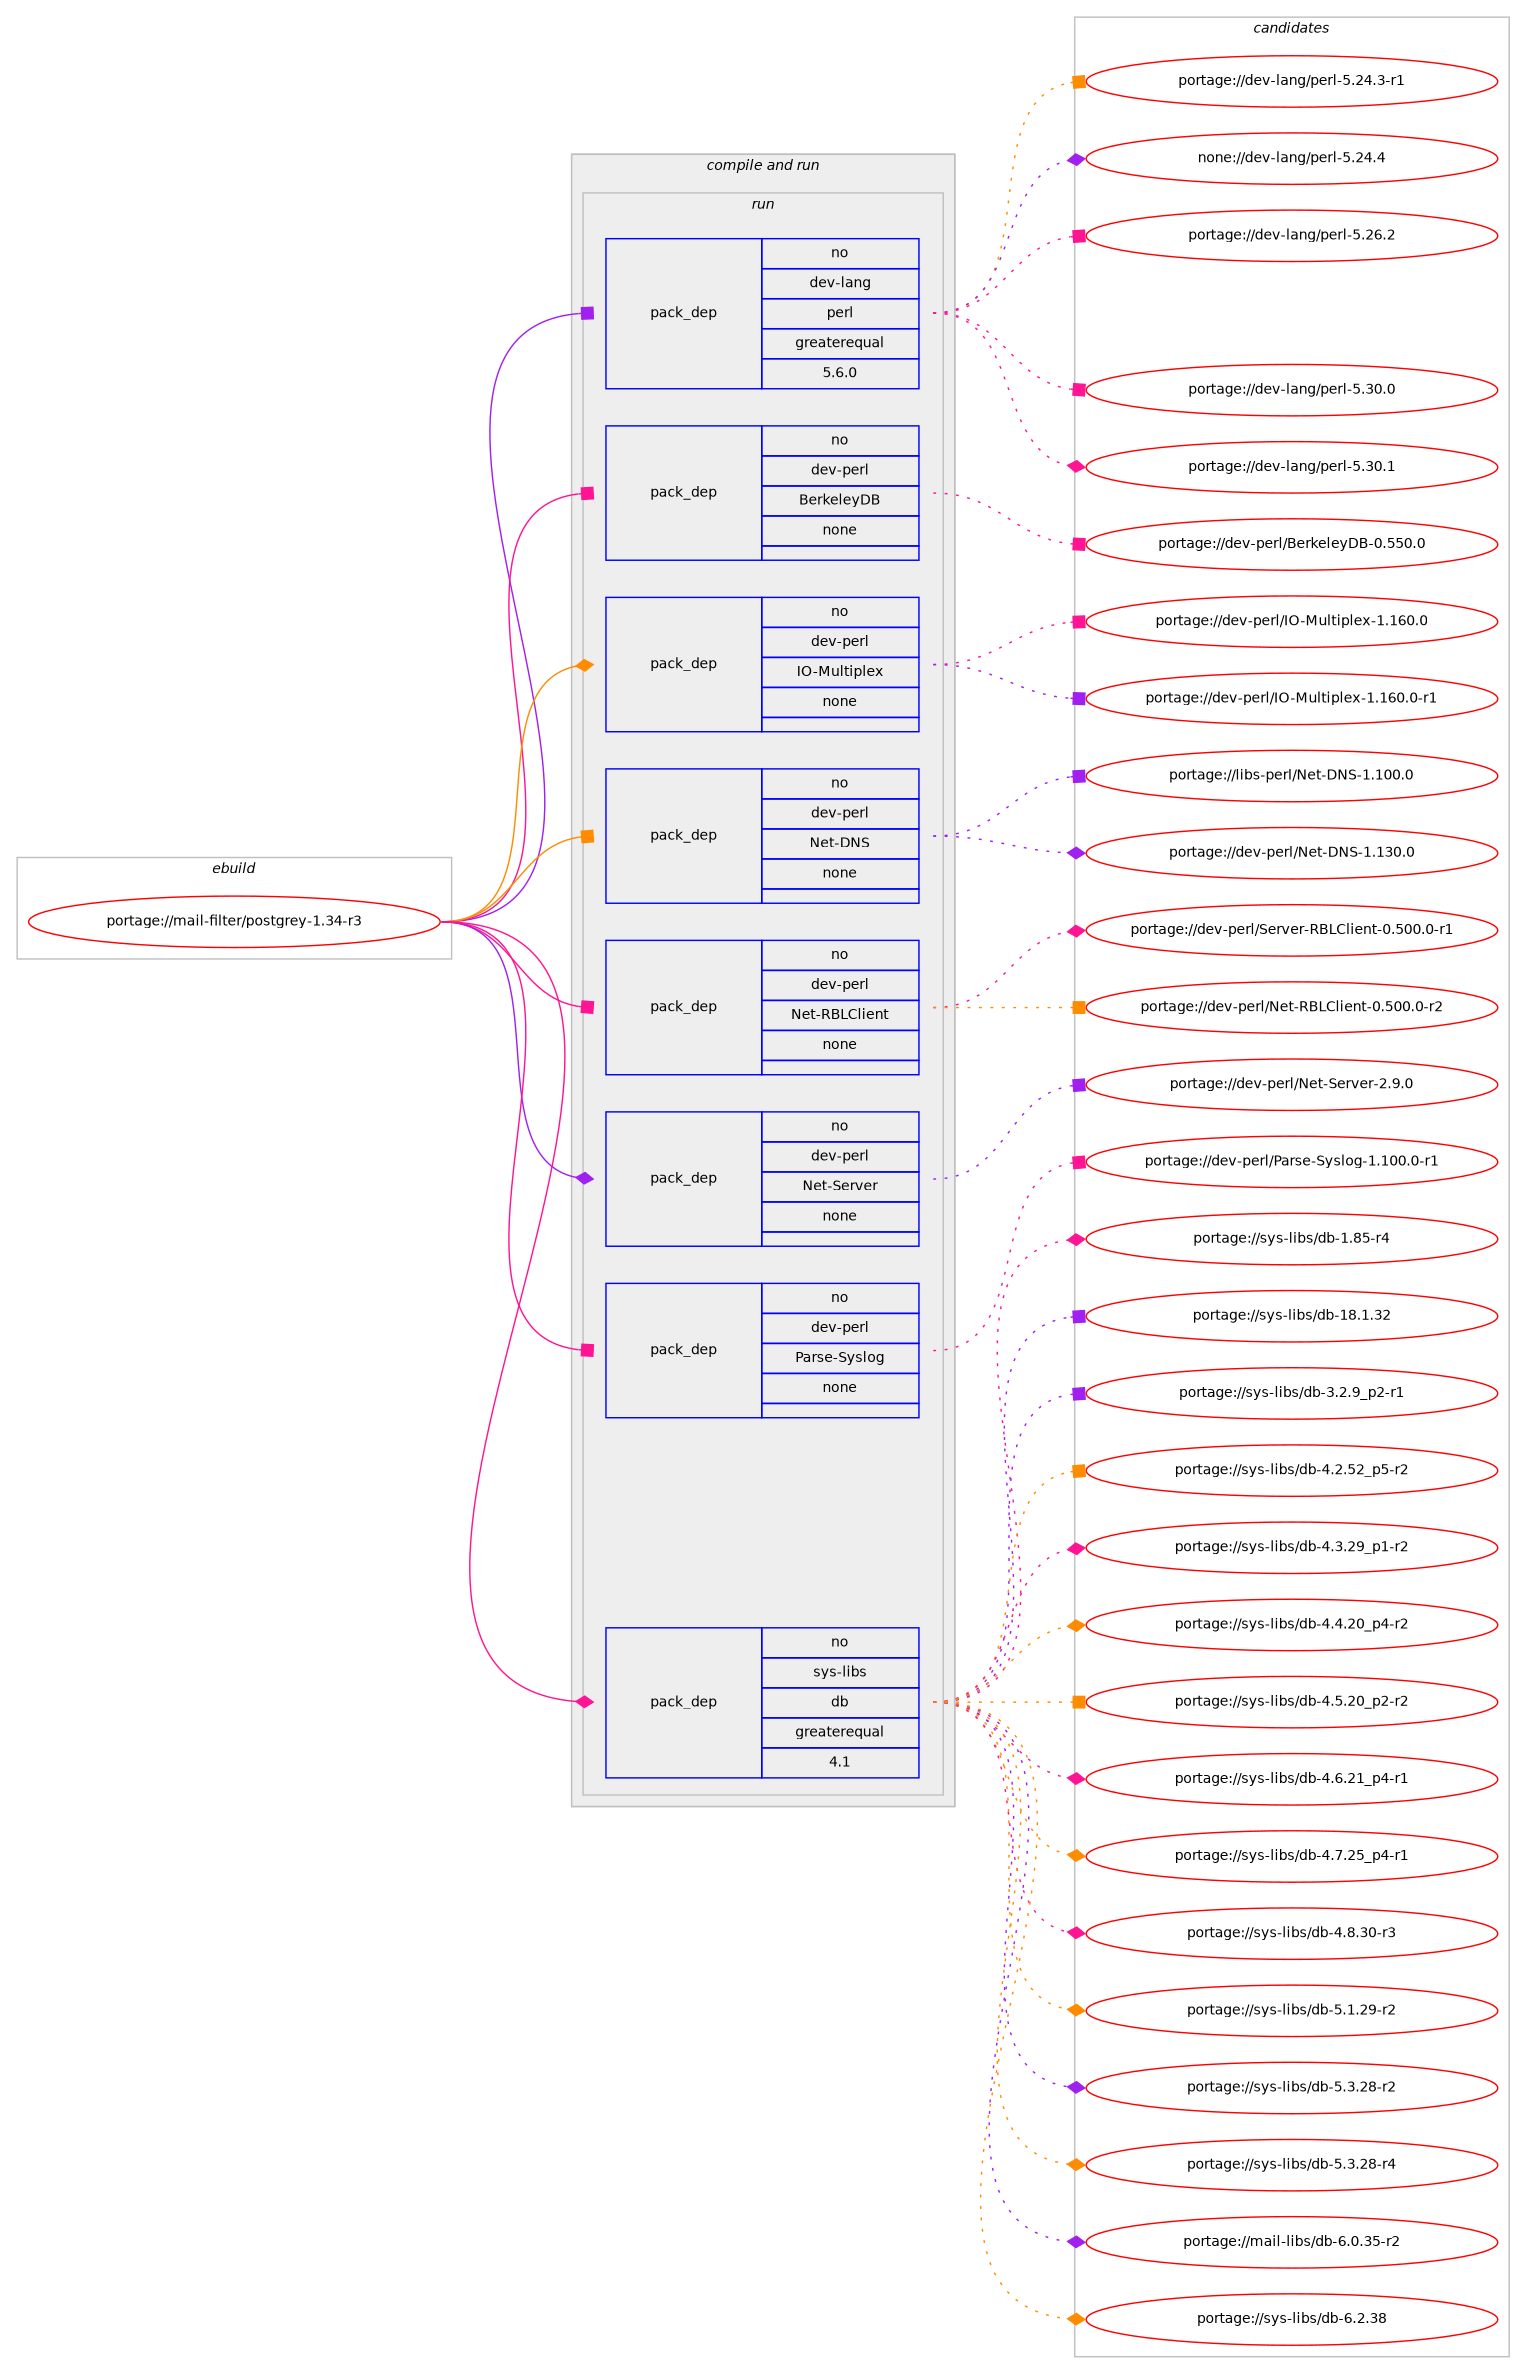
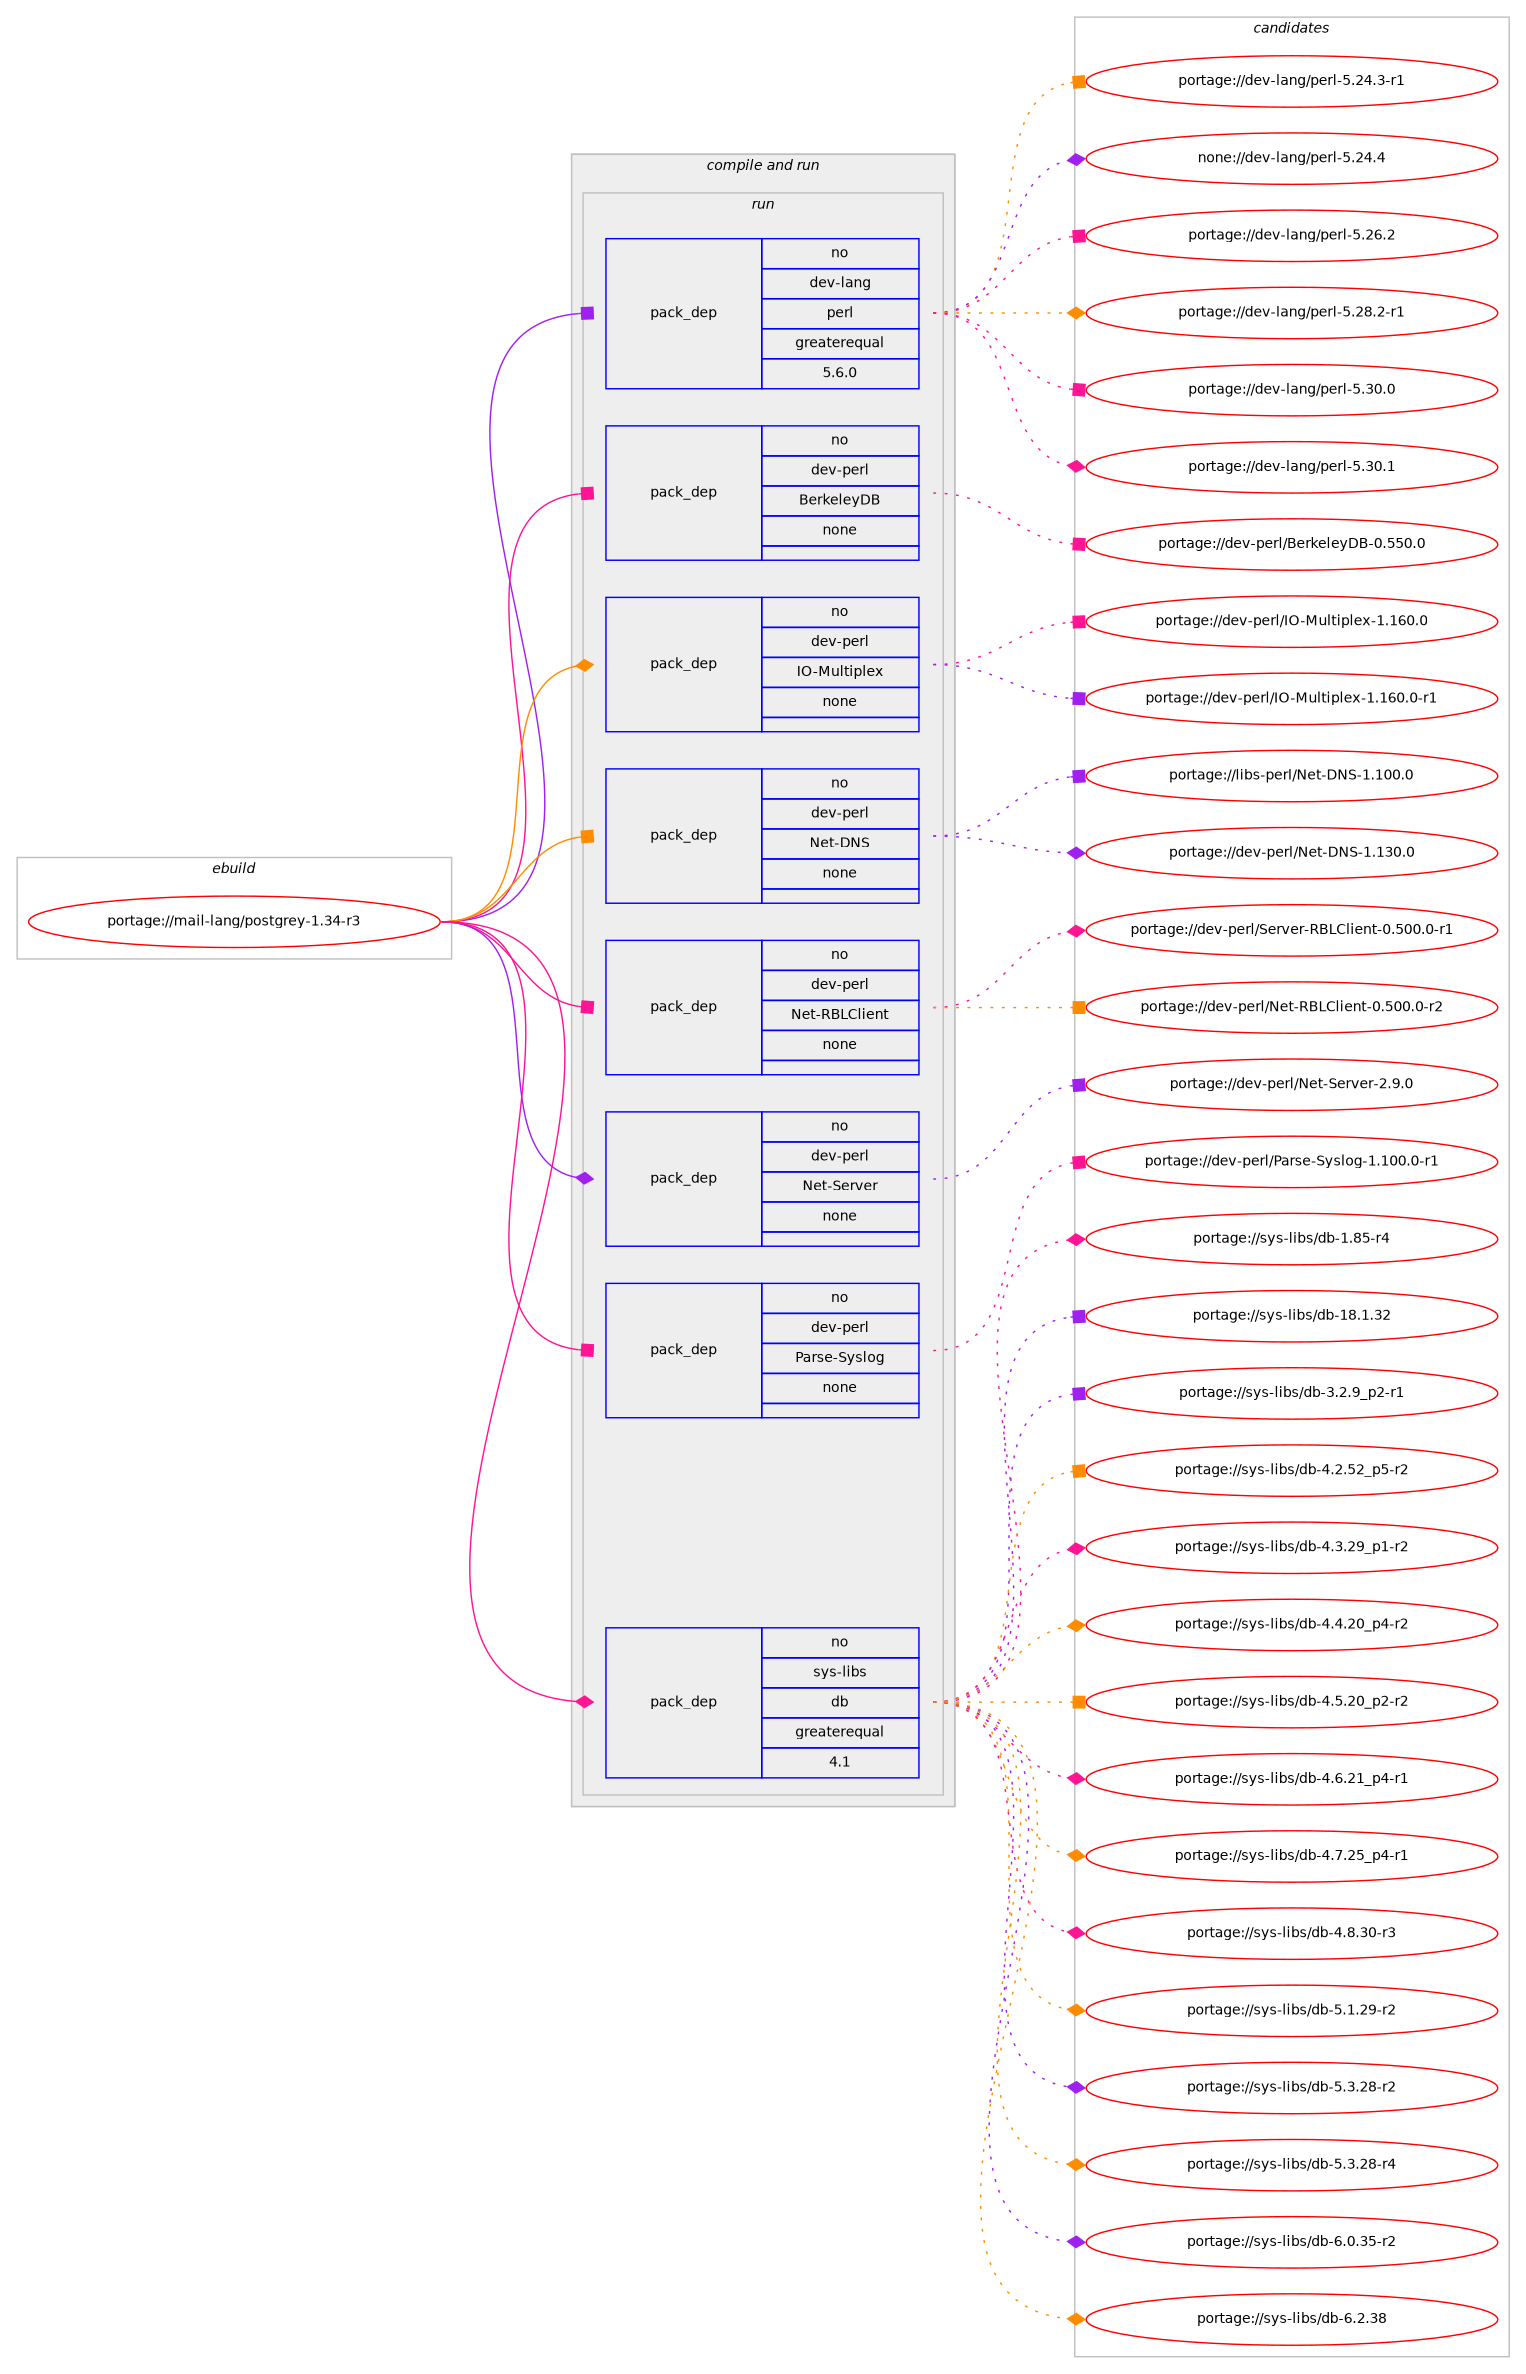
node "portage://dev-lang/perl-5.28.2-r1": added
node "portage://mail-filter/postgrey-1.34-r3": label "portage://mail-filter/postgrey-1.34-r3" -> "portage://mail-lang/postgrey-1.34-r3"
node "portage://mail-libs/db-6.0.35-r2": label "portage://mail-libs/db-6.0.35-r2" -> "portage://sys-libs/db-6.0.35-r2"
